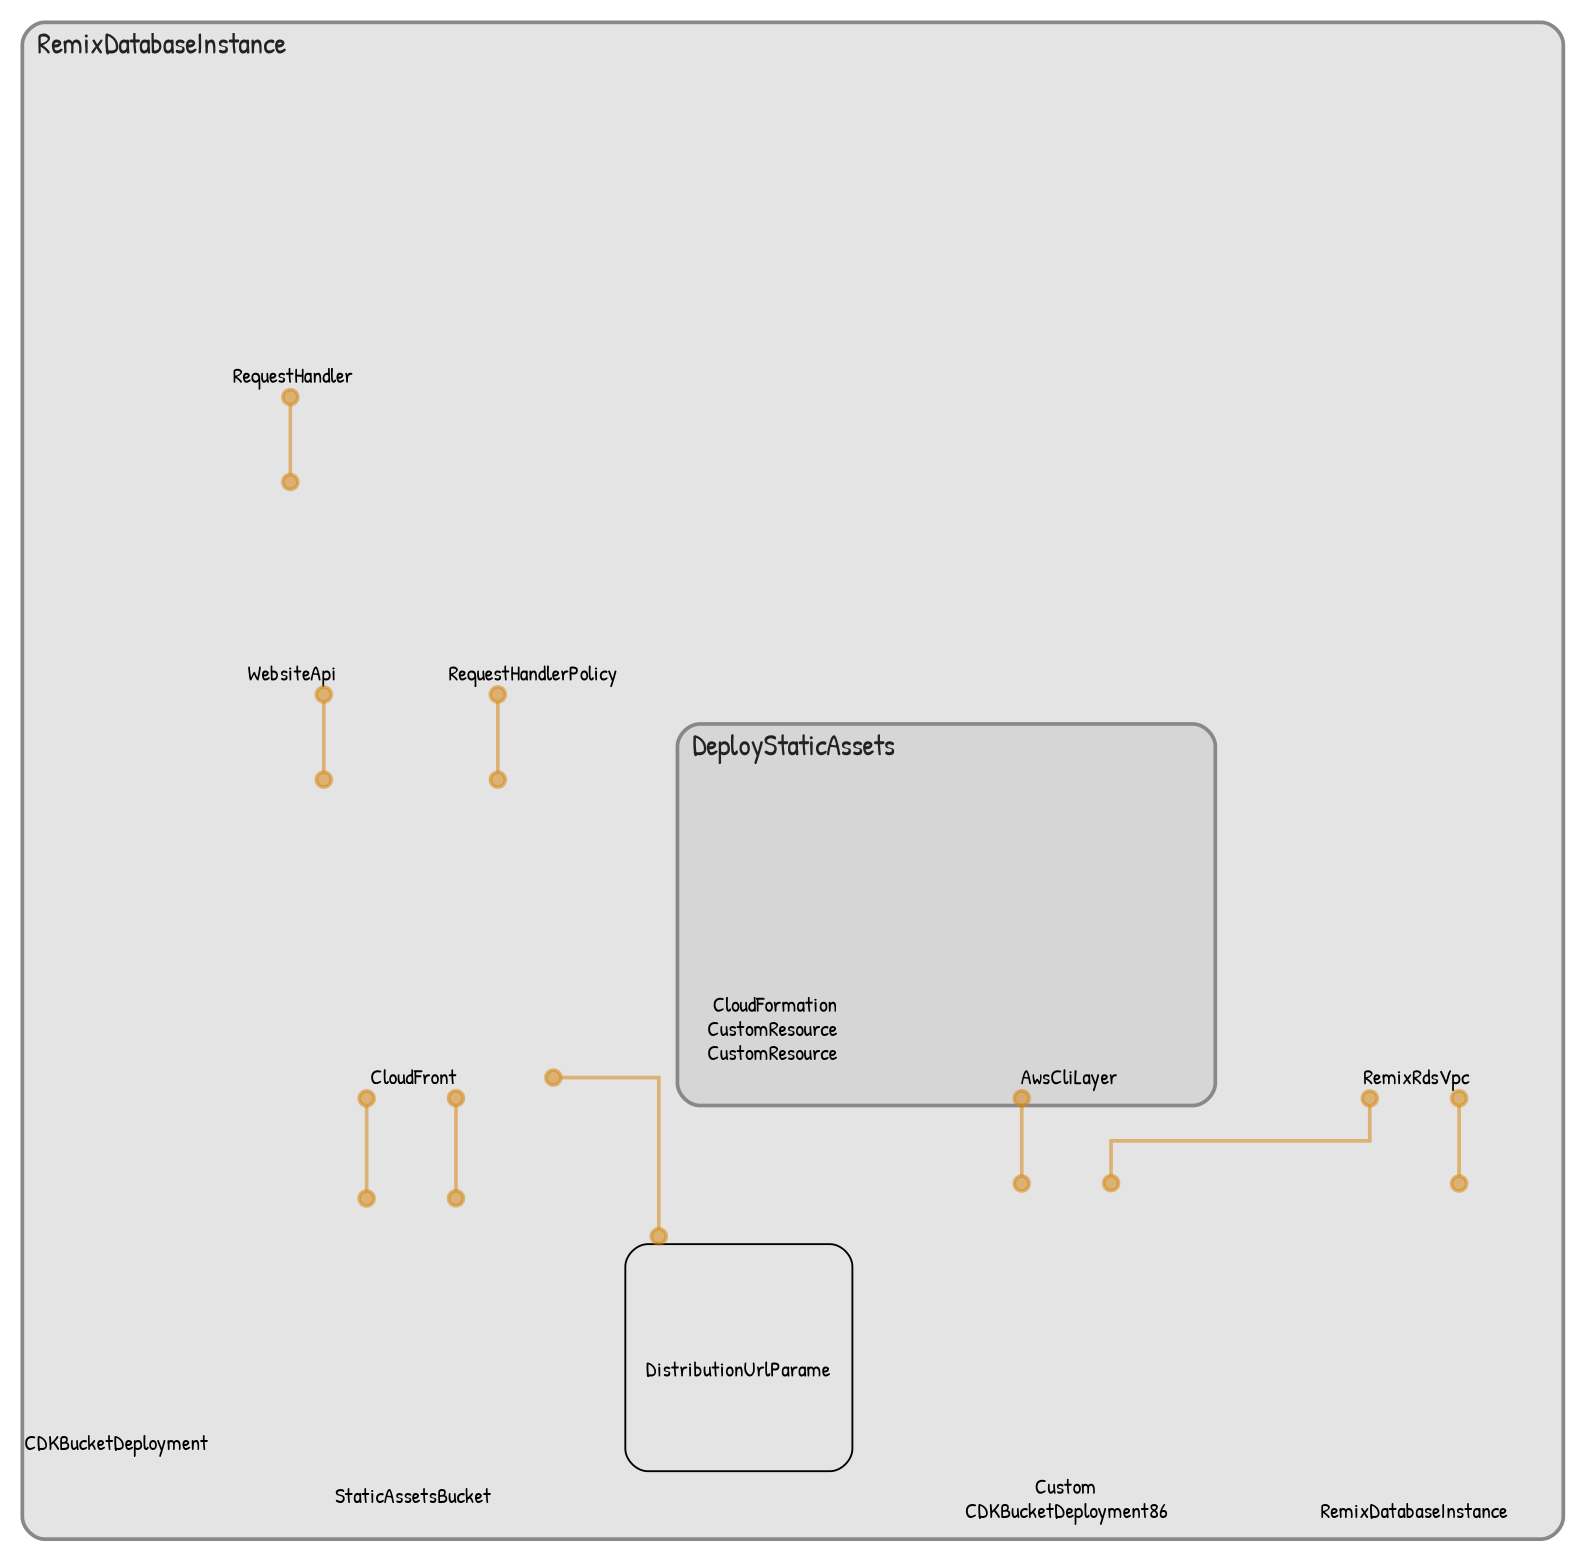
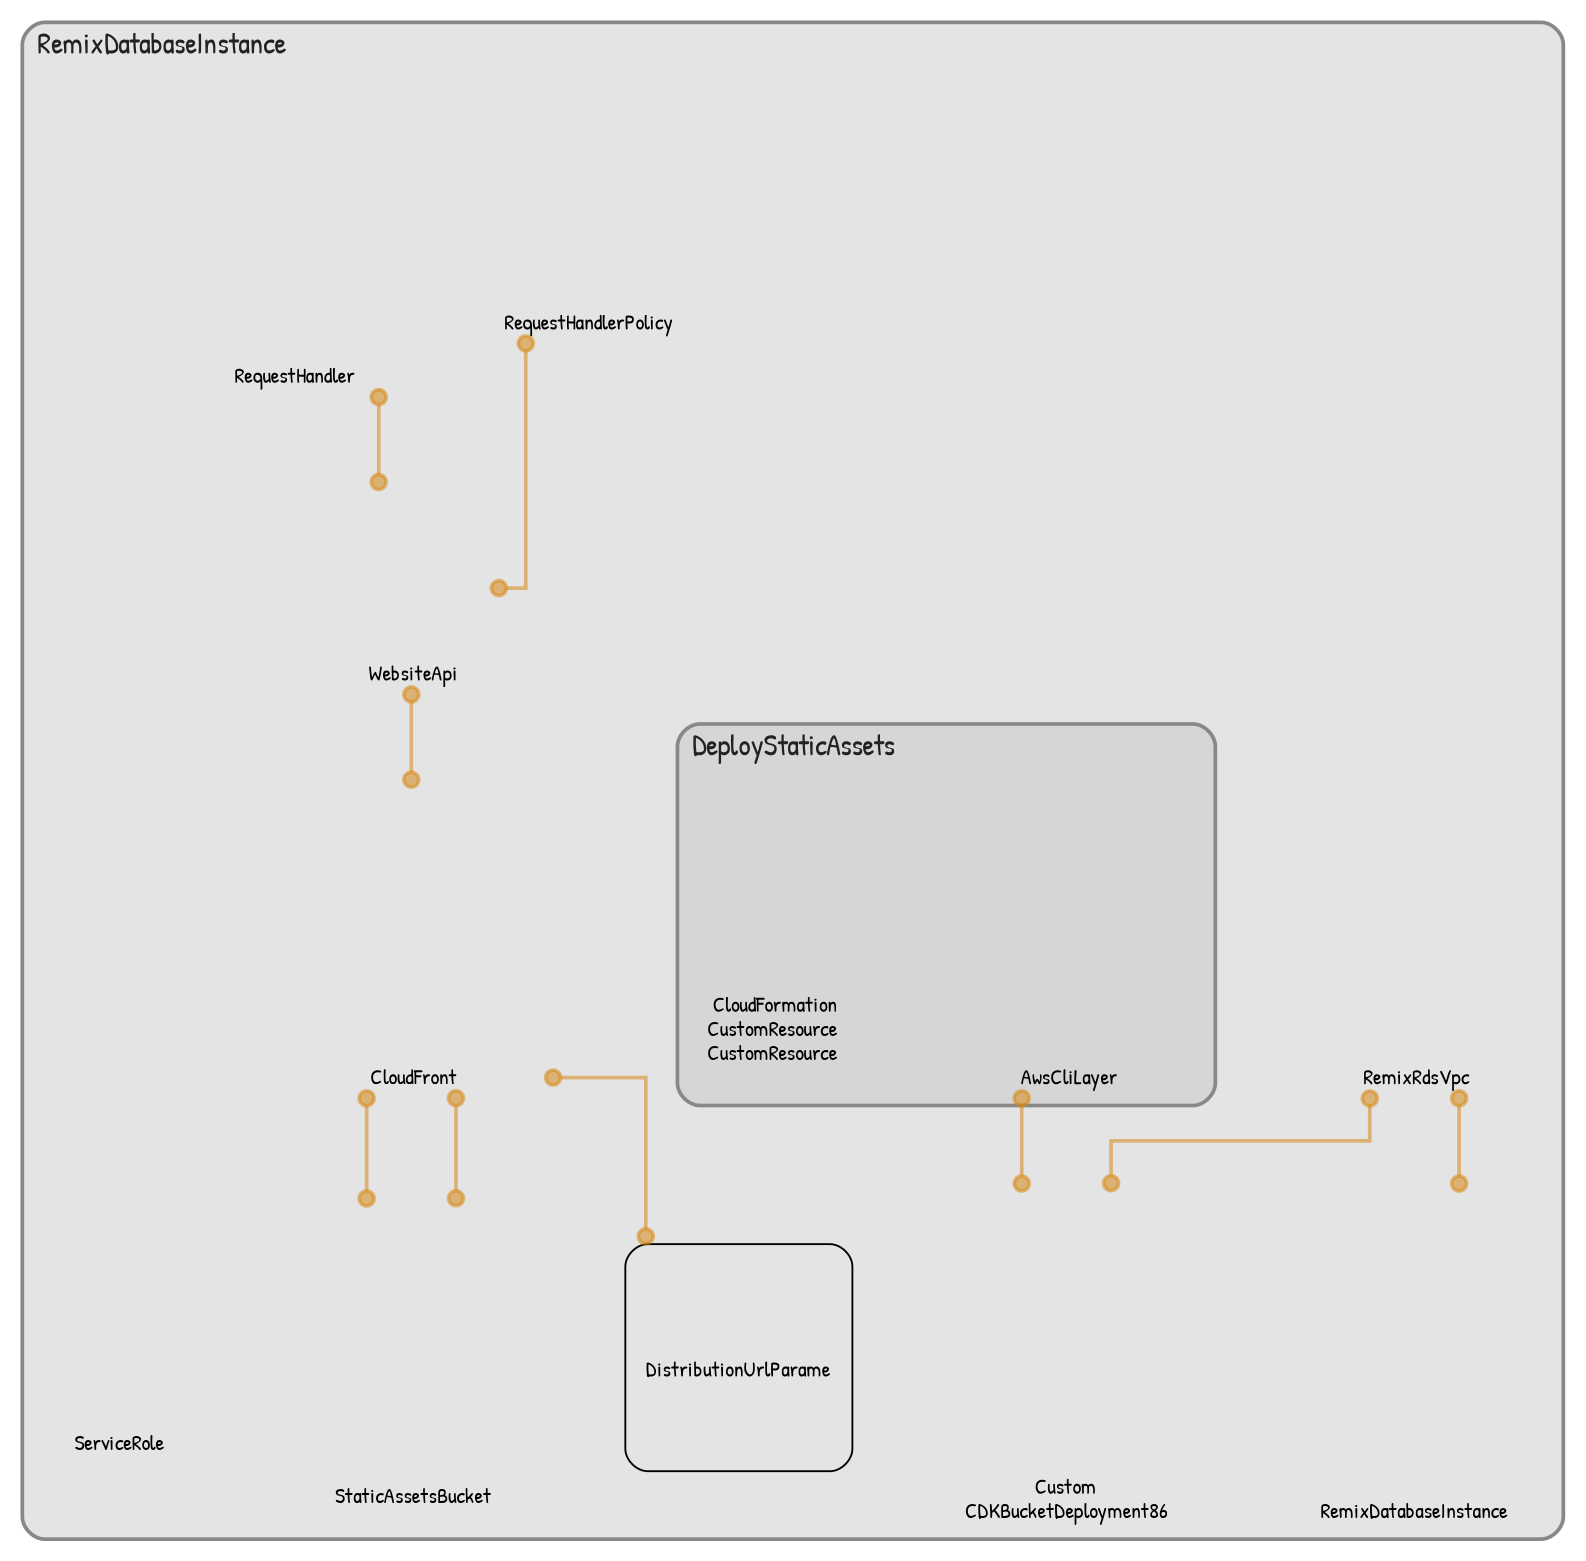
edge "RequestHandlerPolicy" -- "CloudFront": now "RequestHandlerPolicy" -- "WebsiteApi"
node "CDKBucketDeployment": label "CDKBucketDeployment" -> "ServiceRole"
